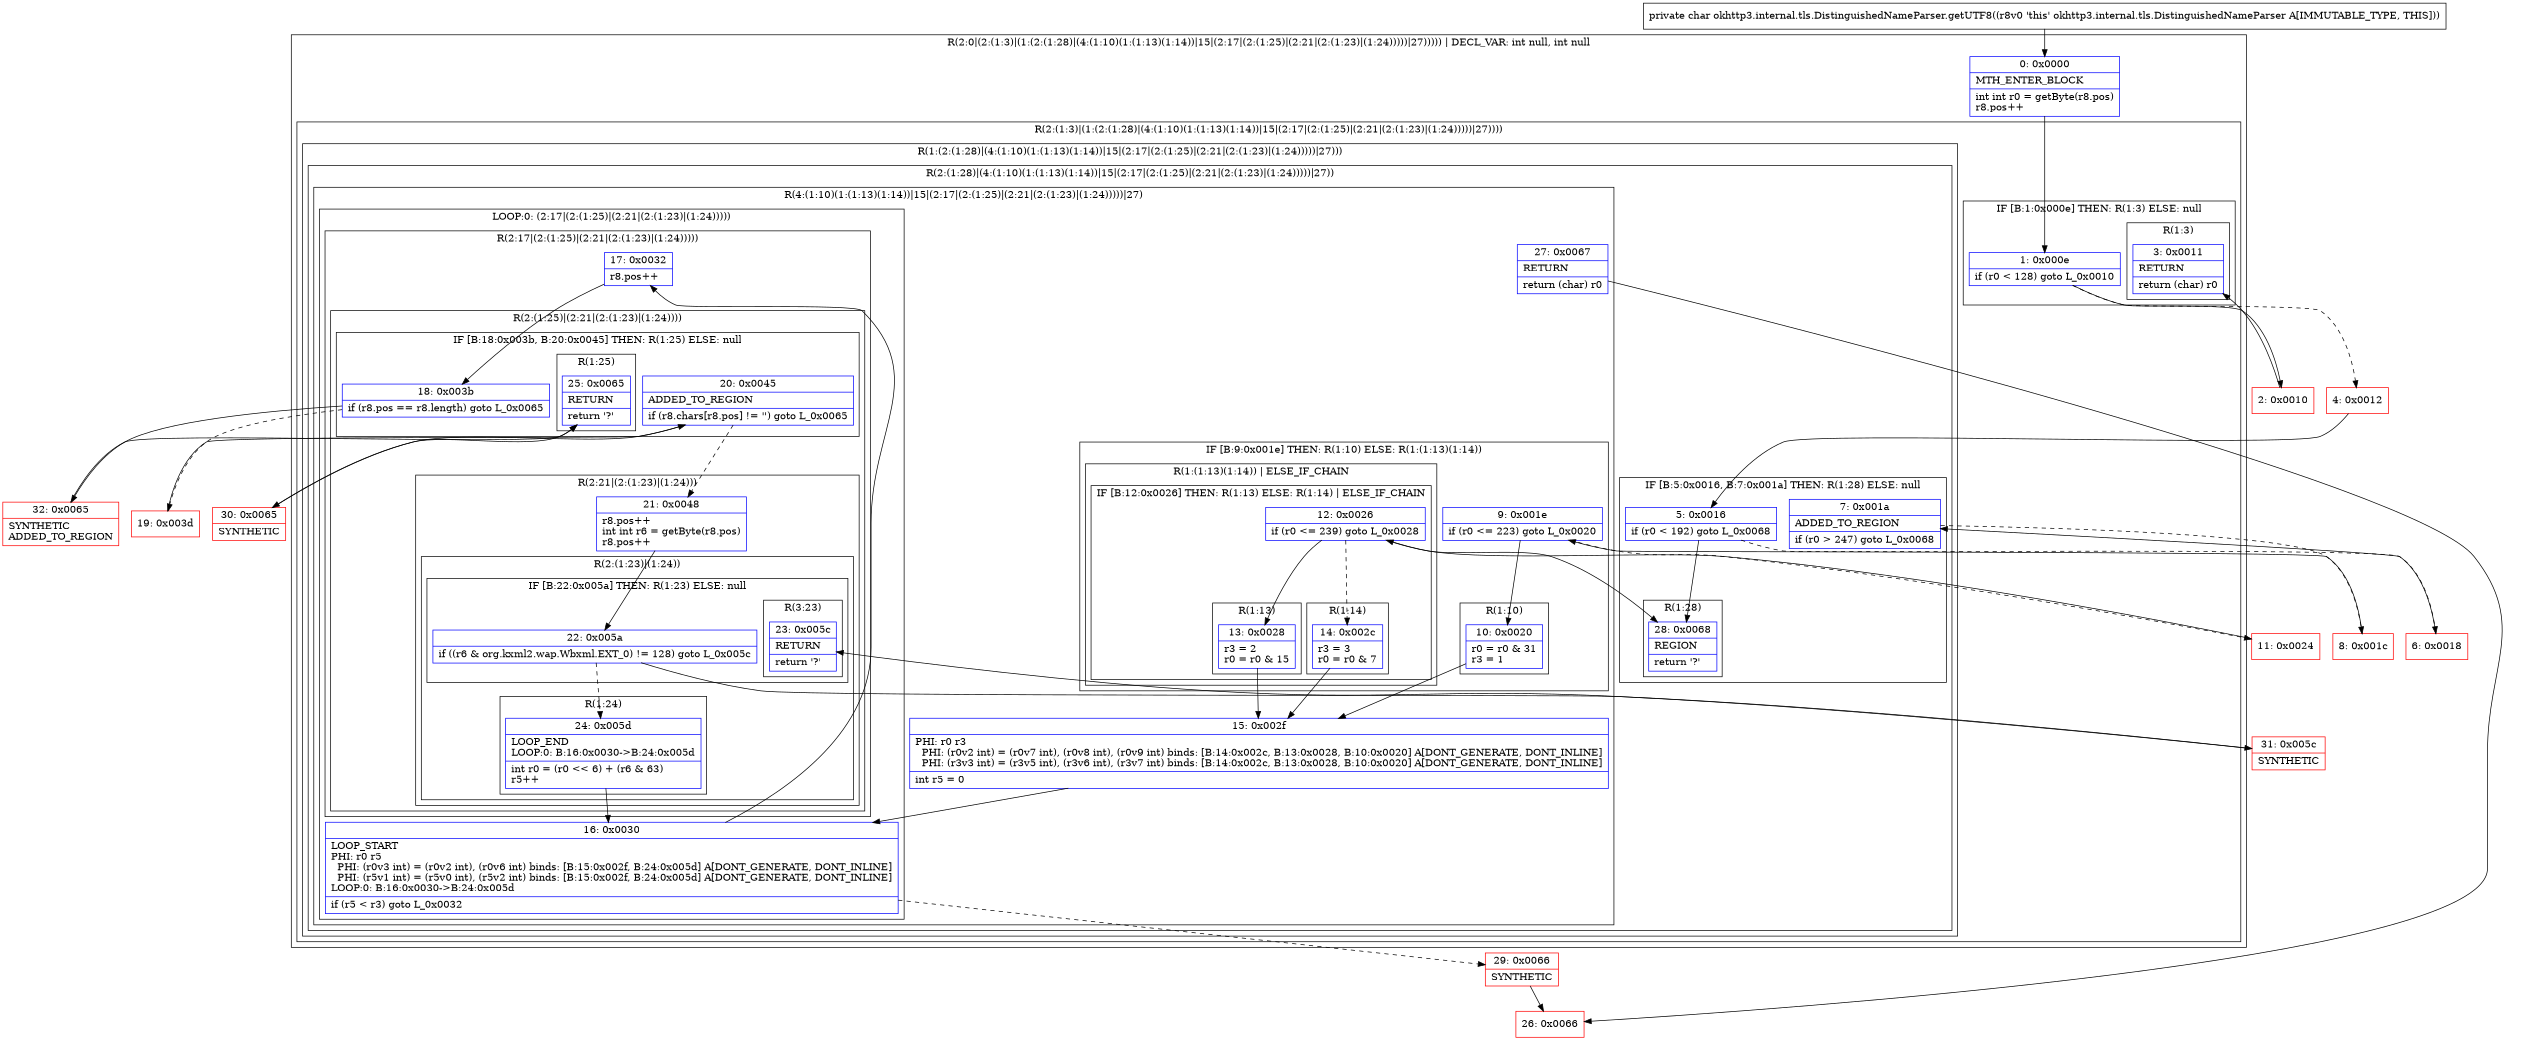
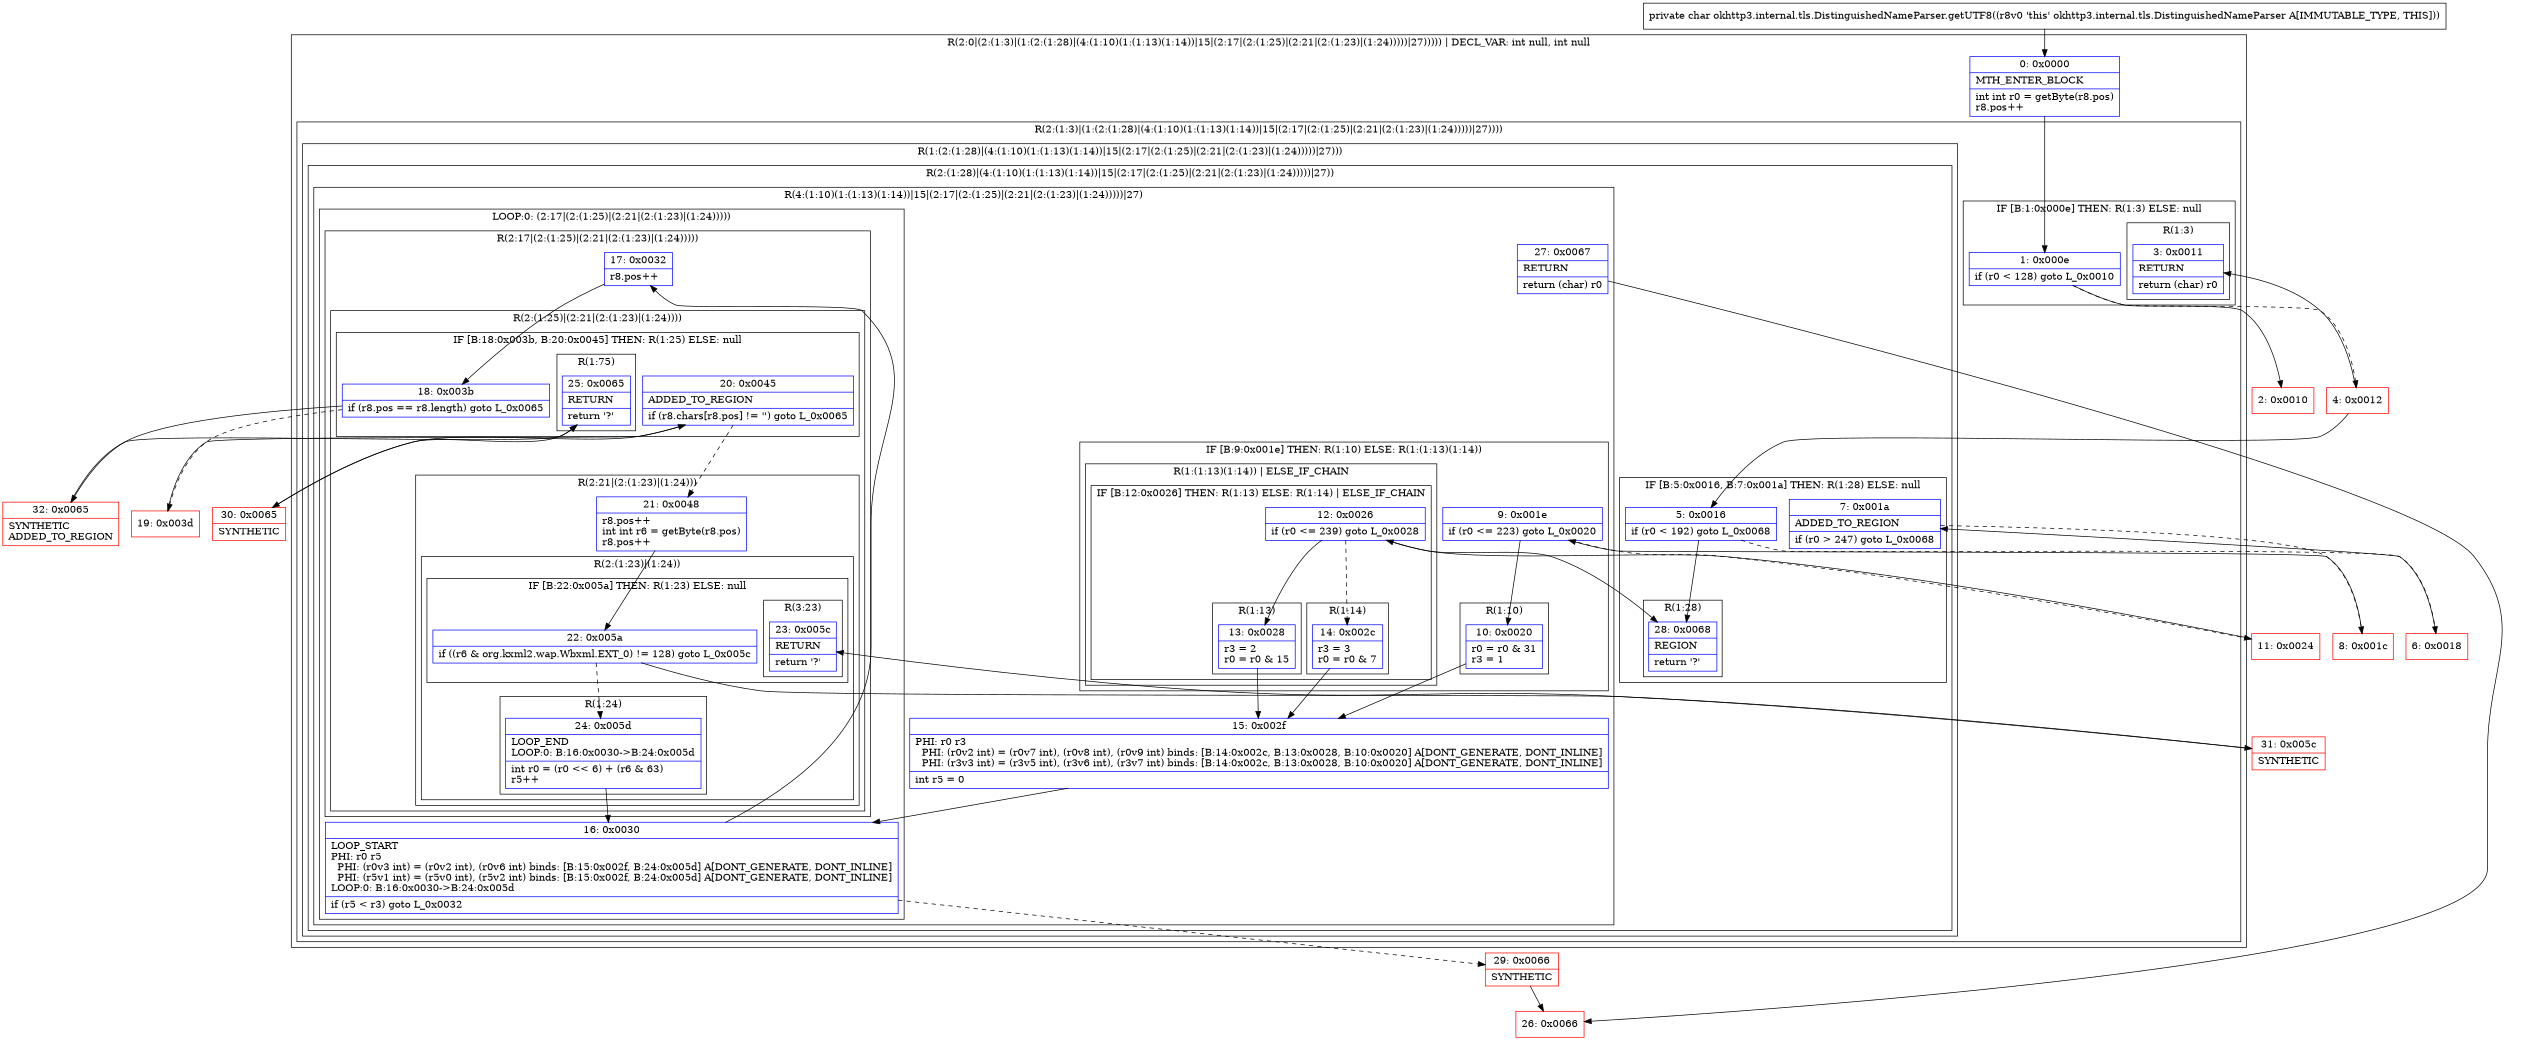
edge "2: 0x0010" -> "3: 0x0011": now "4: 0x0012" -> "3: 0x0011"
cluster "R(1:25)": label "R(1:25)" -> "R(1:75)"
